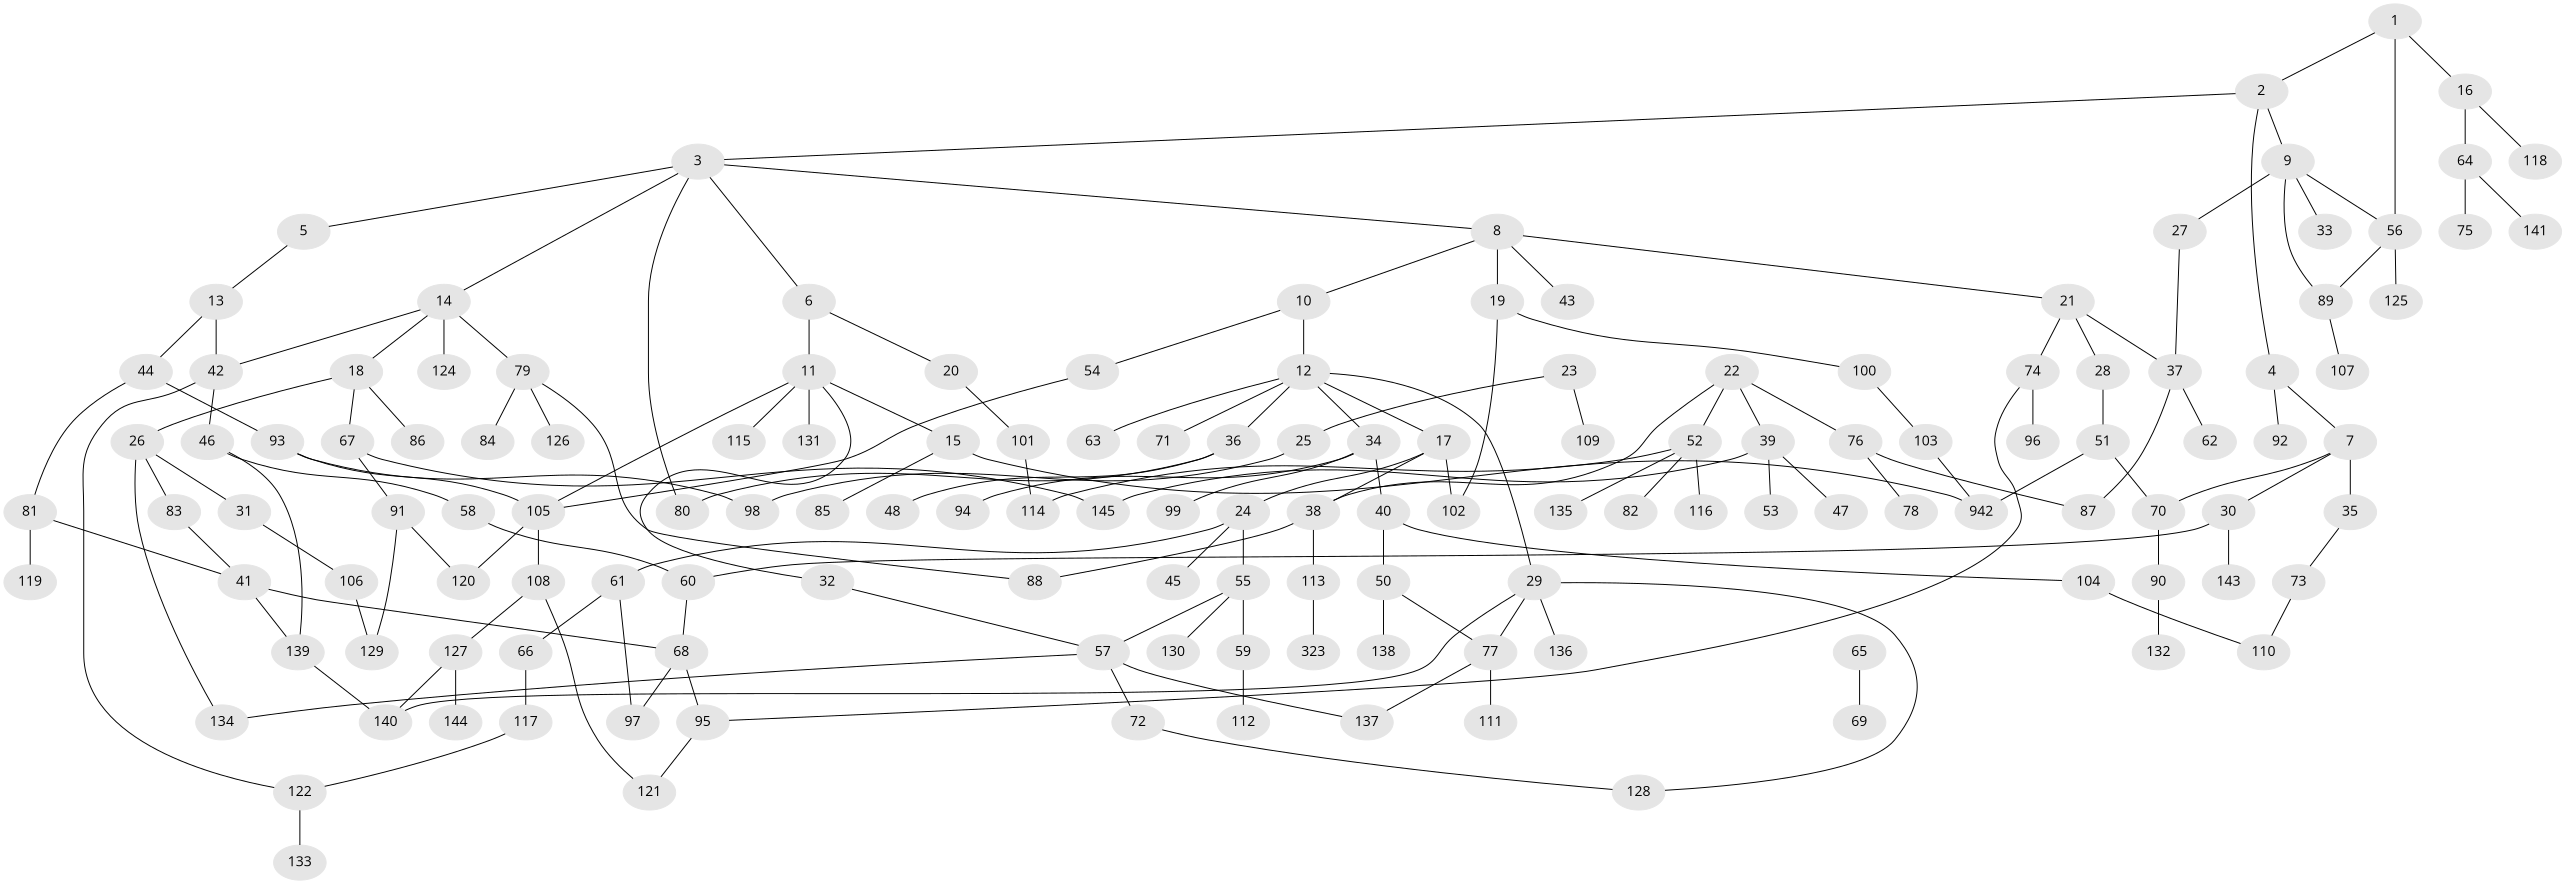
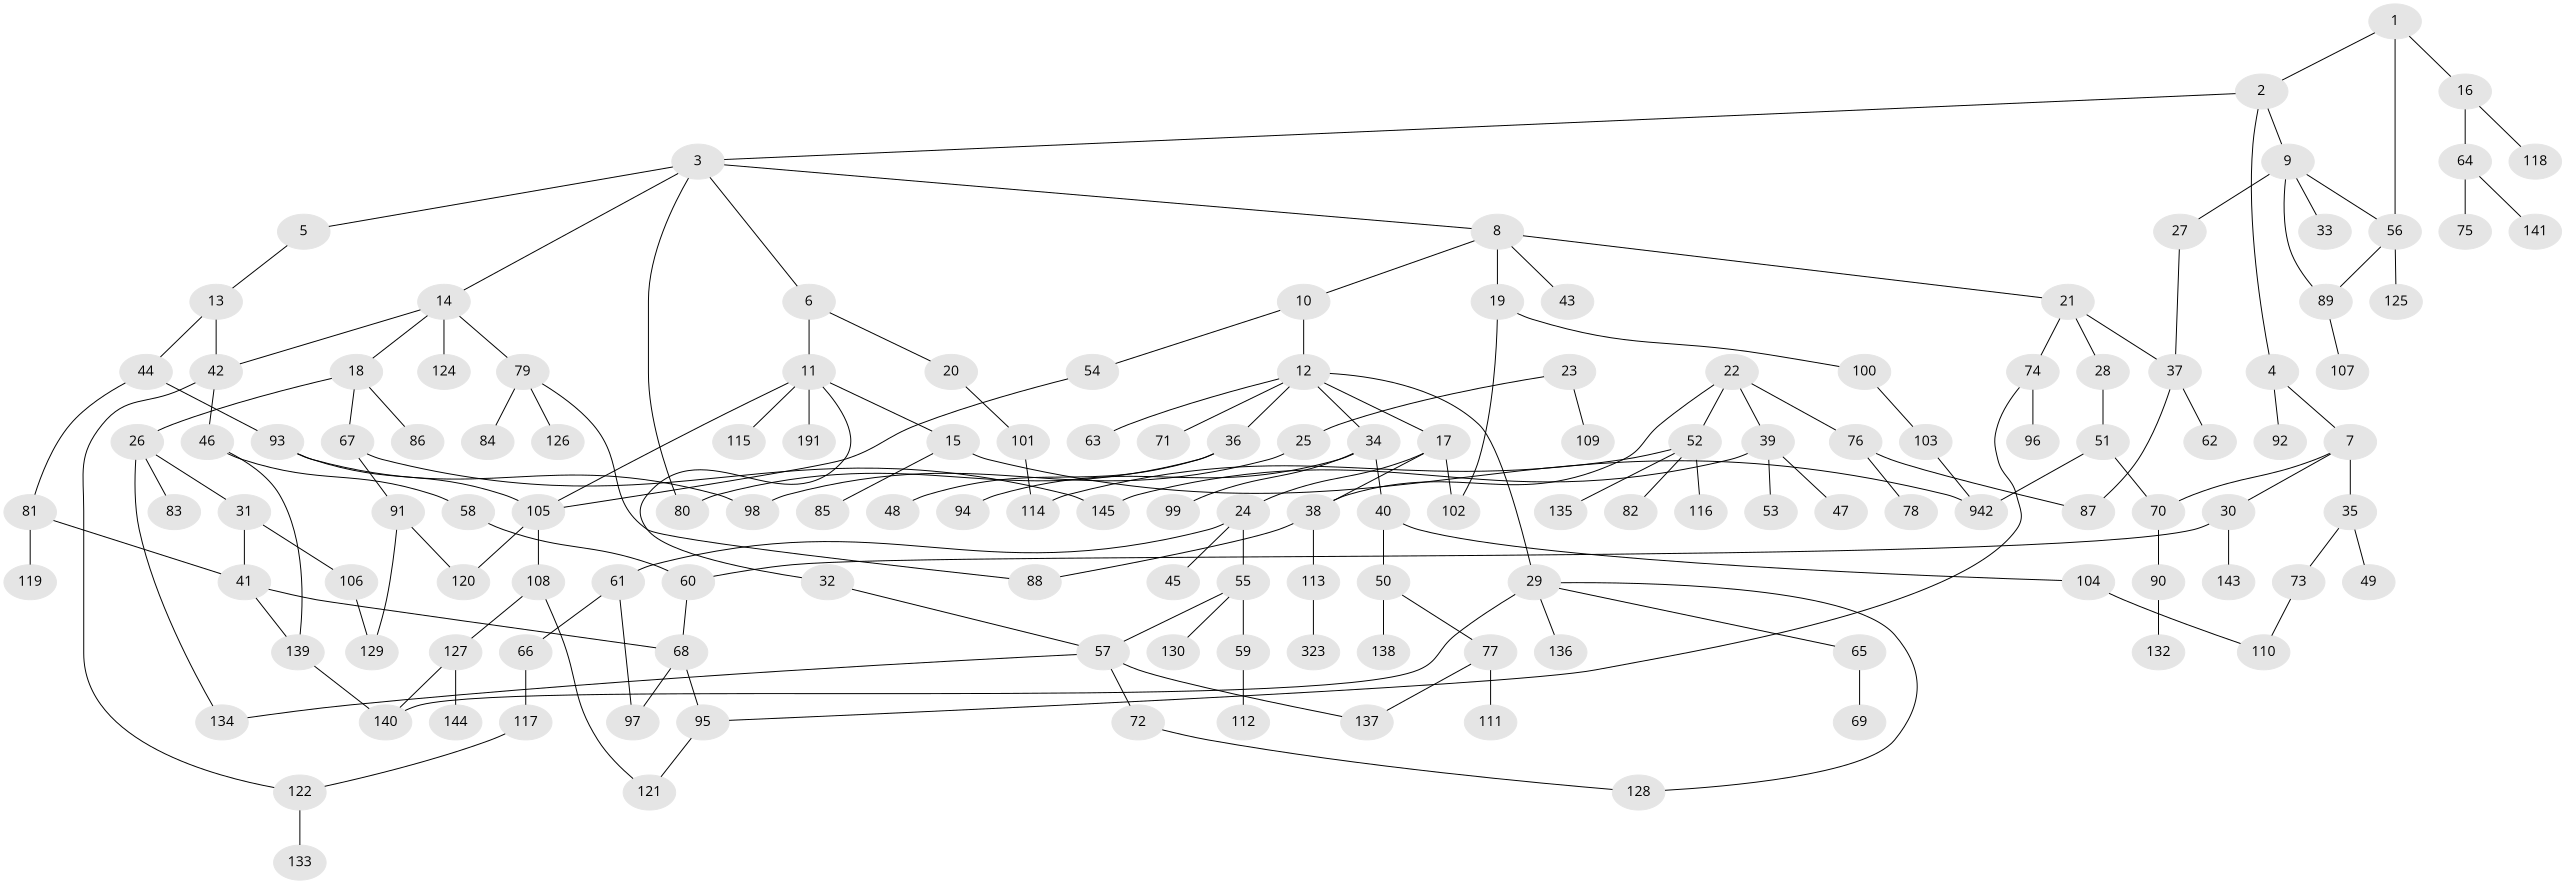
node "131": label "131" -> "191"
edge "83" -- "41": now "31" -- "41"
node "49": added
edge "29" -- "77": now "29" -- "65"
